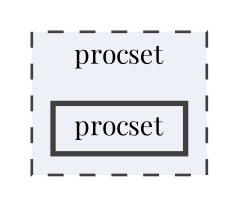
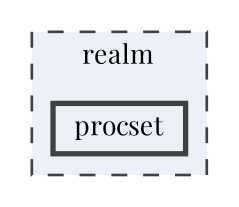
cluster "procset": label "procset" -> "realm"
